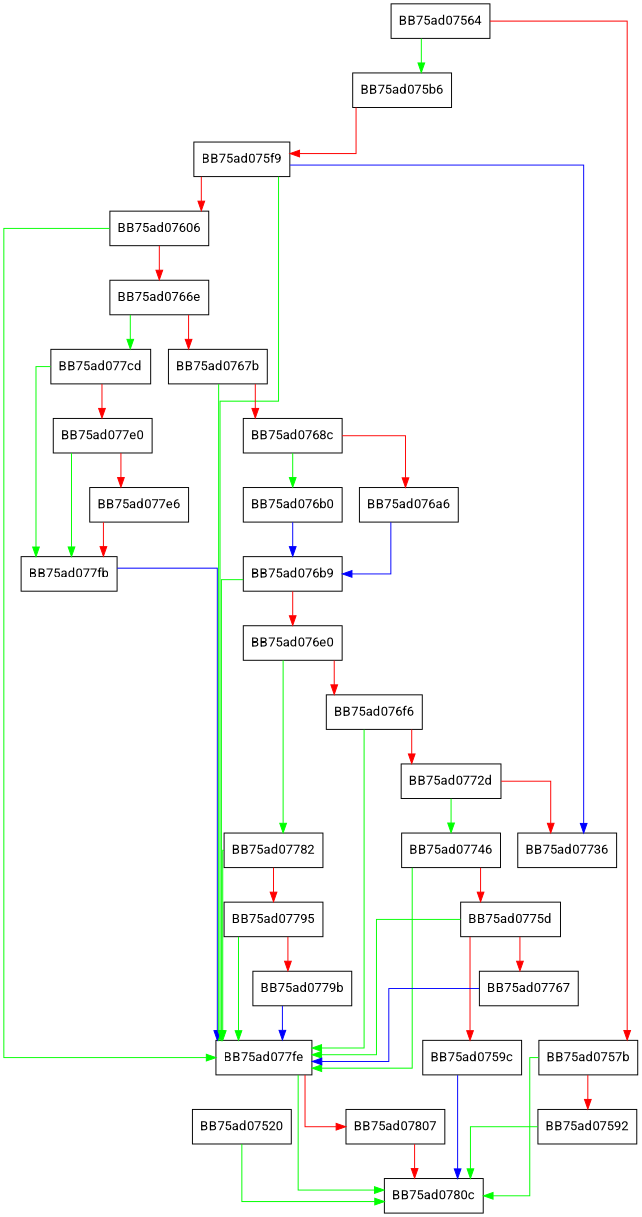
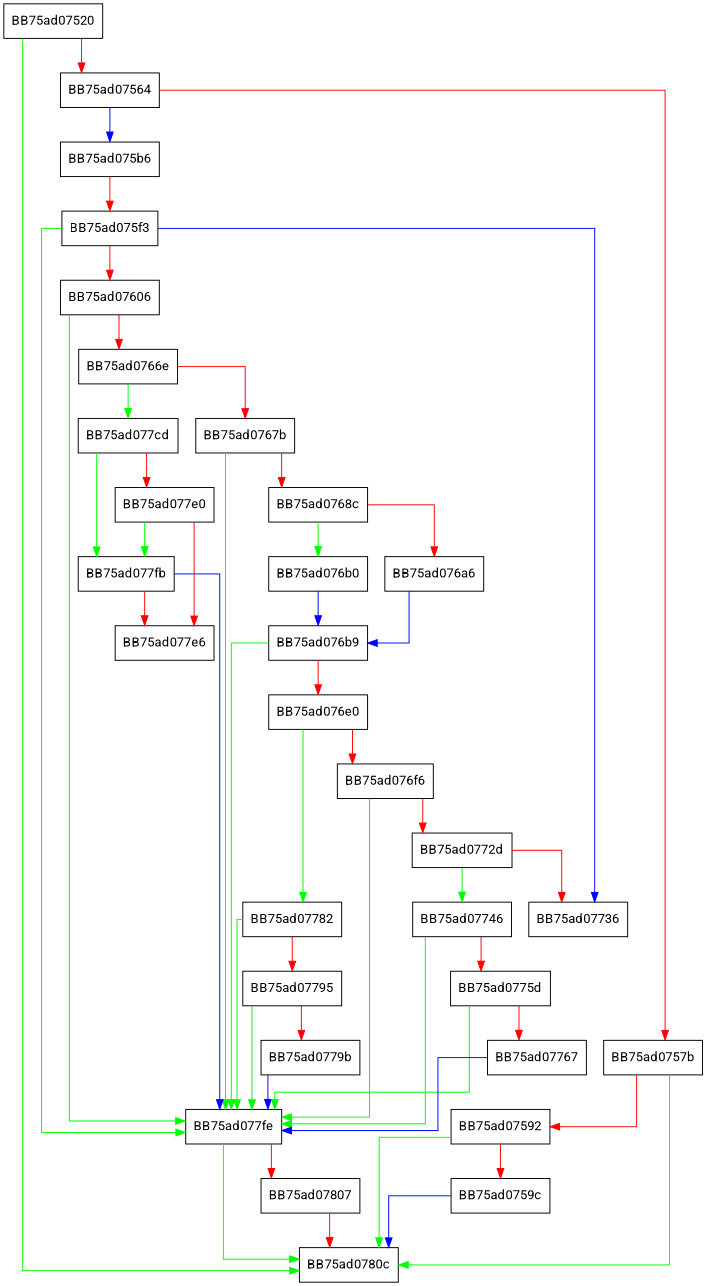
edge "BB75ad07520" -> "BB75ad07564": added
edge "BB75ad07564" -> "BB75ad075b6": color green -> blue
node "BB75ad075f9": label "BB75ad075f9" -> "BB75ad075f3"
edge "BB75ad077e6" -> "BB75ad077fb": reversed
edge "BB75ad0775d" -> "BB75ad0759c": now "BB75ad07592" -> "BB75ad0759c"
